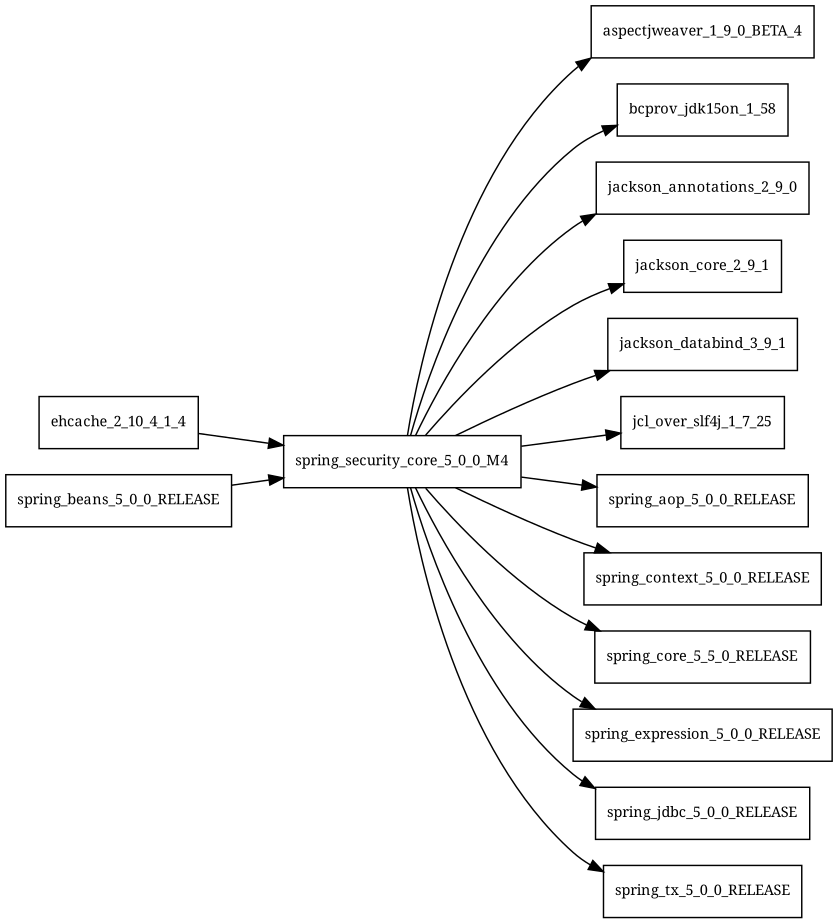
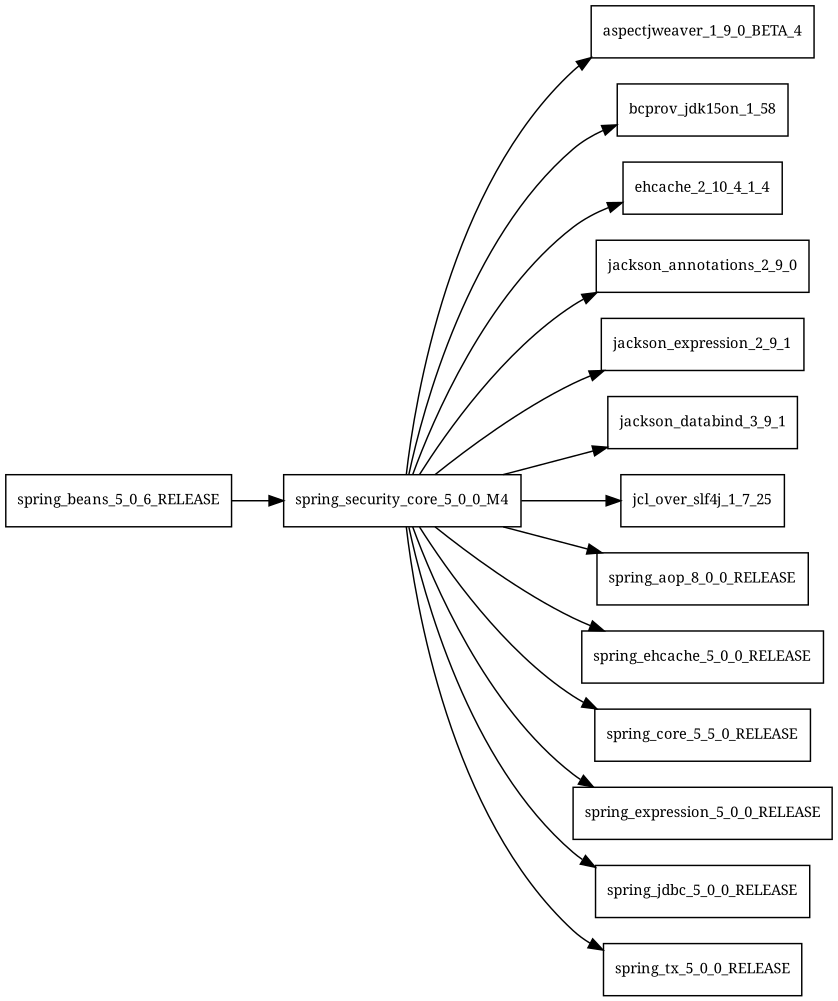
node "jackson_core_2_9_1": label "jackson_core_2_9_1" -> "jackson_expression_2_9_1"
edge "ehcache_2_10_4_1_4" -> "spring_security_core_5_0_0_M4": reversed
node "spring_beans_5_0_0_RELEASE": label "spring_beans_5_0_0_RELEASE" -> "spring_beans_5_0_6_RELEASE"
node "spring_aop_5_0_0_RELEASE": label "spring_aop_5_0_0_RELEASE" -> "spring_aop_8_0_0_RELEASE"
node "spring_context_5_0_0_RELEASE": label "spring_context_5_0_0_RELEASE" -> "spring_ehcache_5_0_0_RELEASE"
